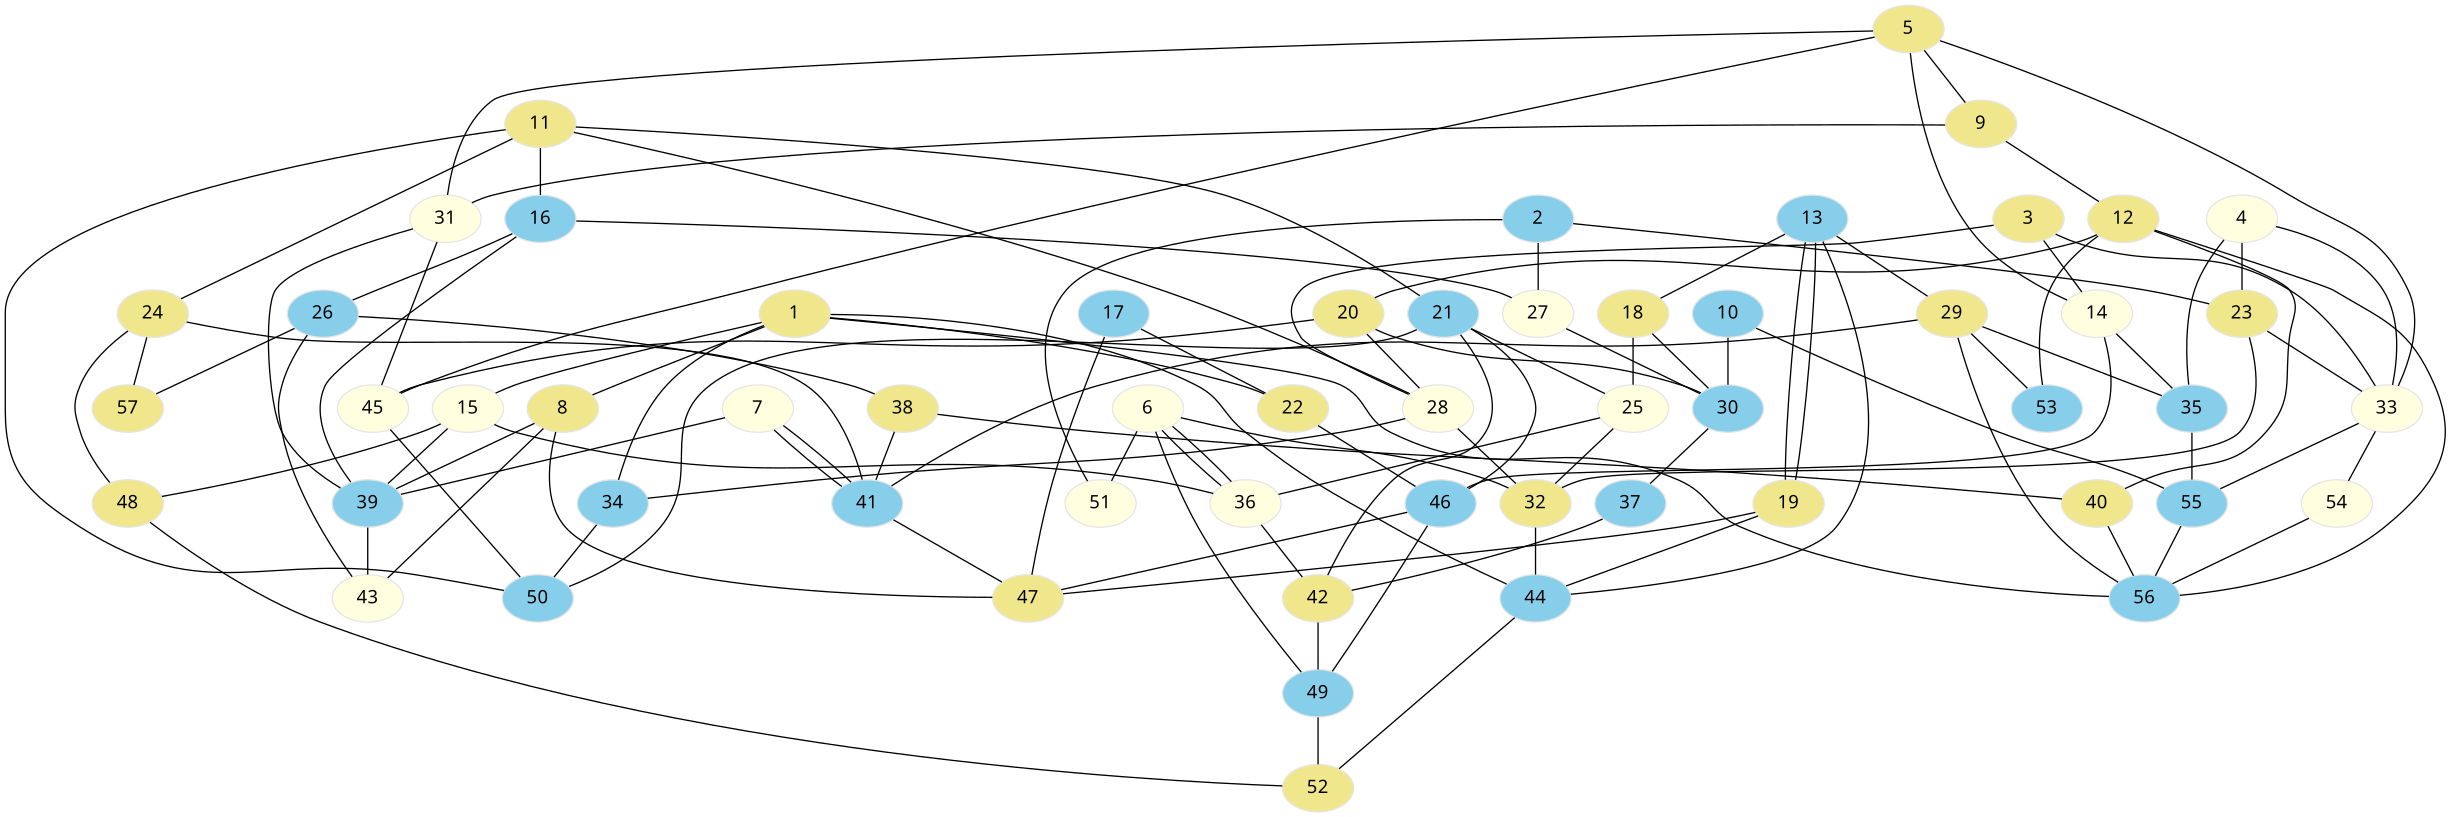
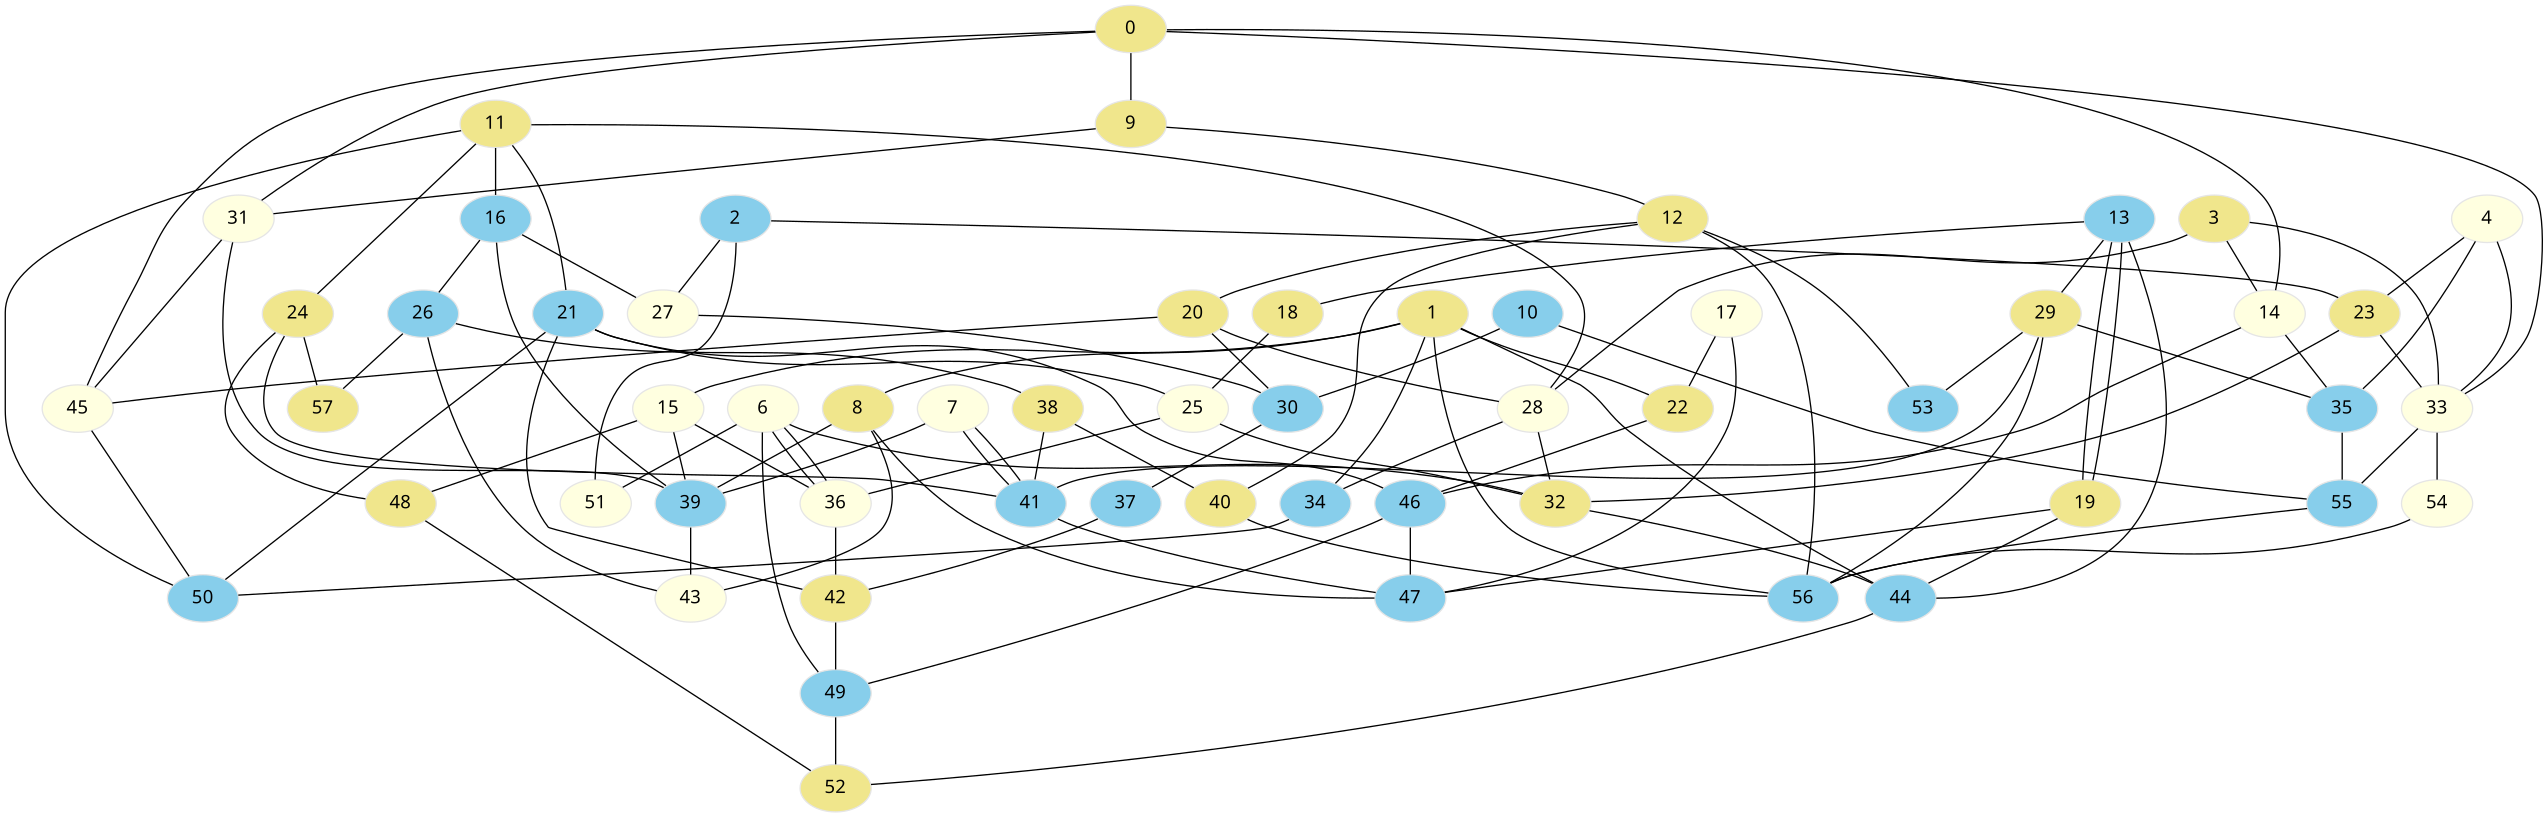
node "5": label "5" -> "0"
node "17": fillcolor skyblue -> lightyellow
edge "18" -- "30": removed
node "47": fillcolor khaki -> skyblue
